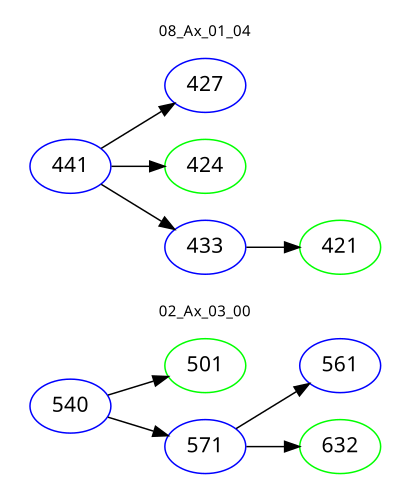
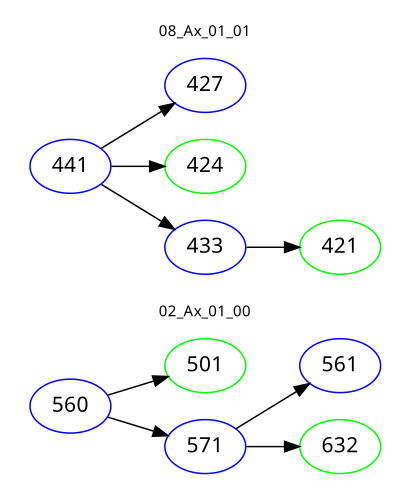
cluster "08_Ax_01_04": label "08_Ax_01_04" -> "08_Ax_01_01"
cluster "02_Ax_03_00": label "02_Ax_03_00" -> "02_Ax_01_00"
node "540": label "540" -> "560"
